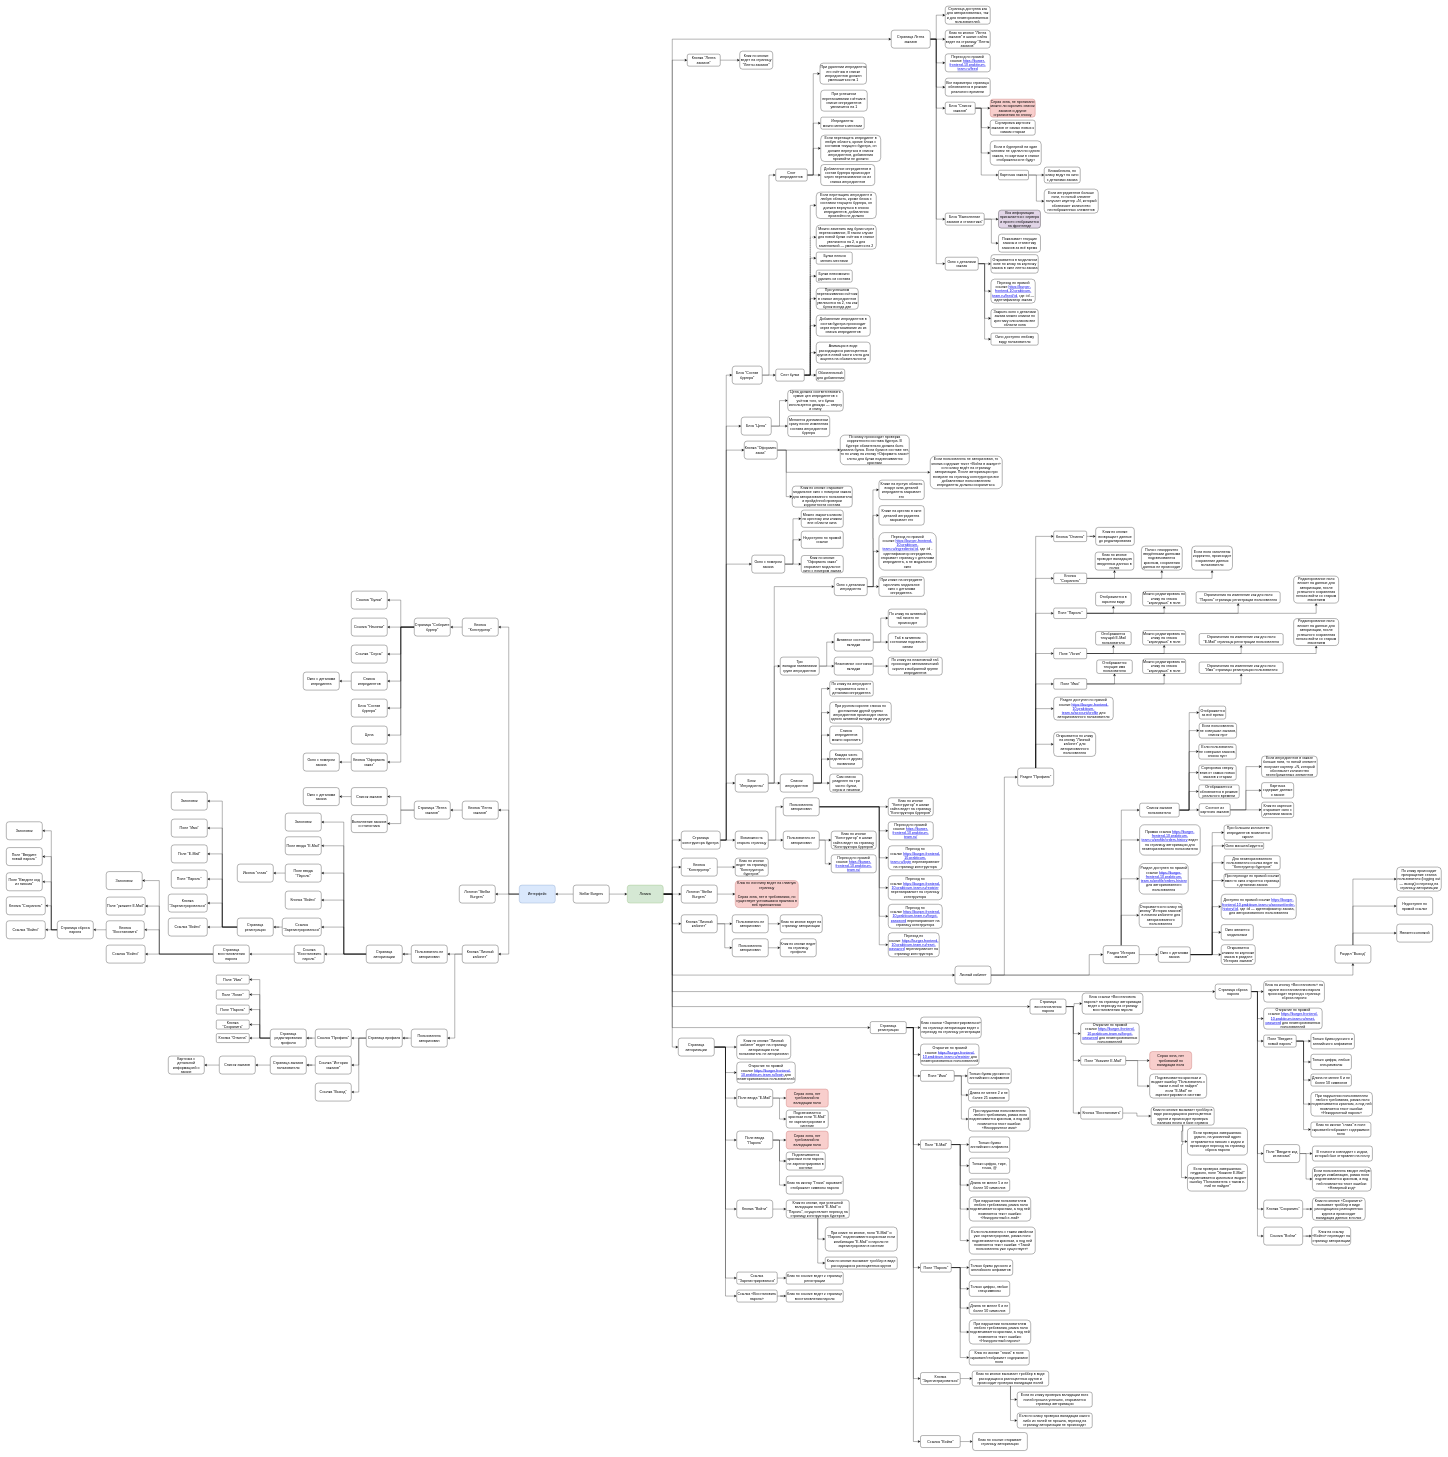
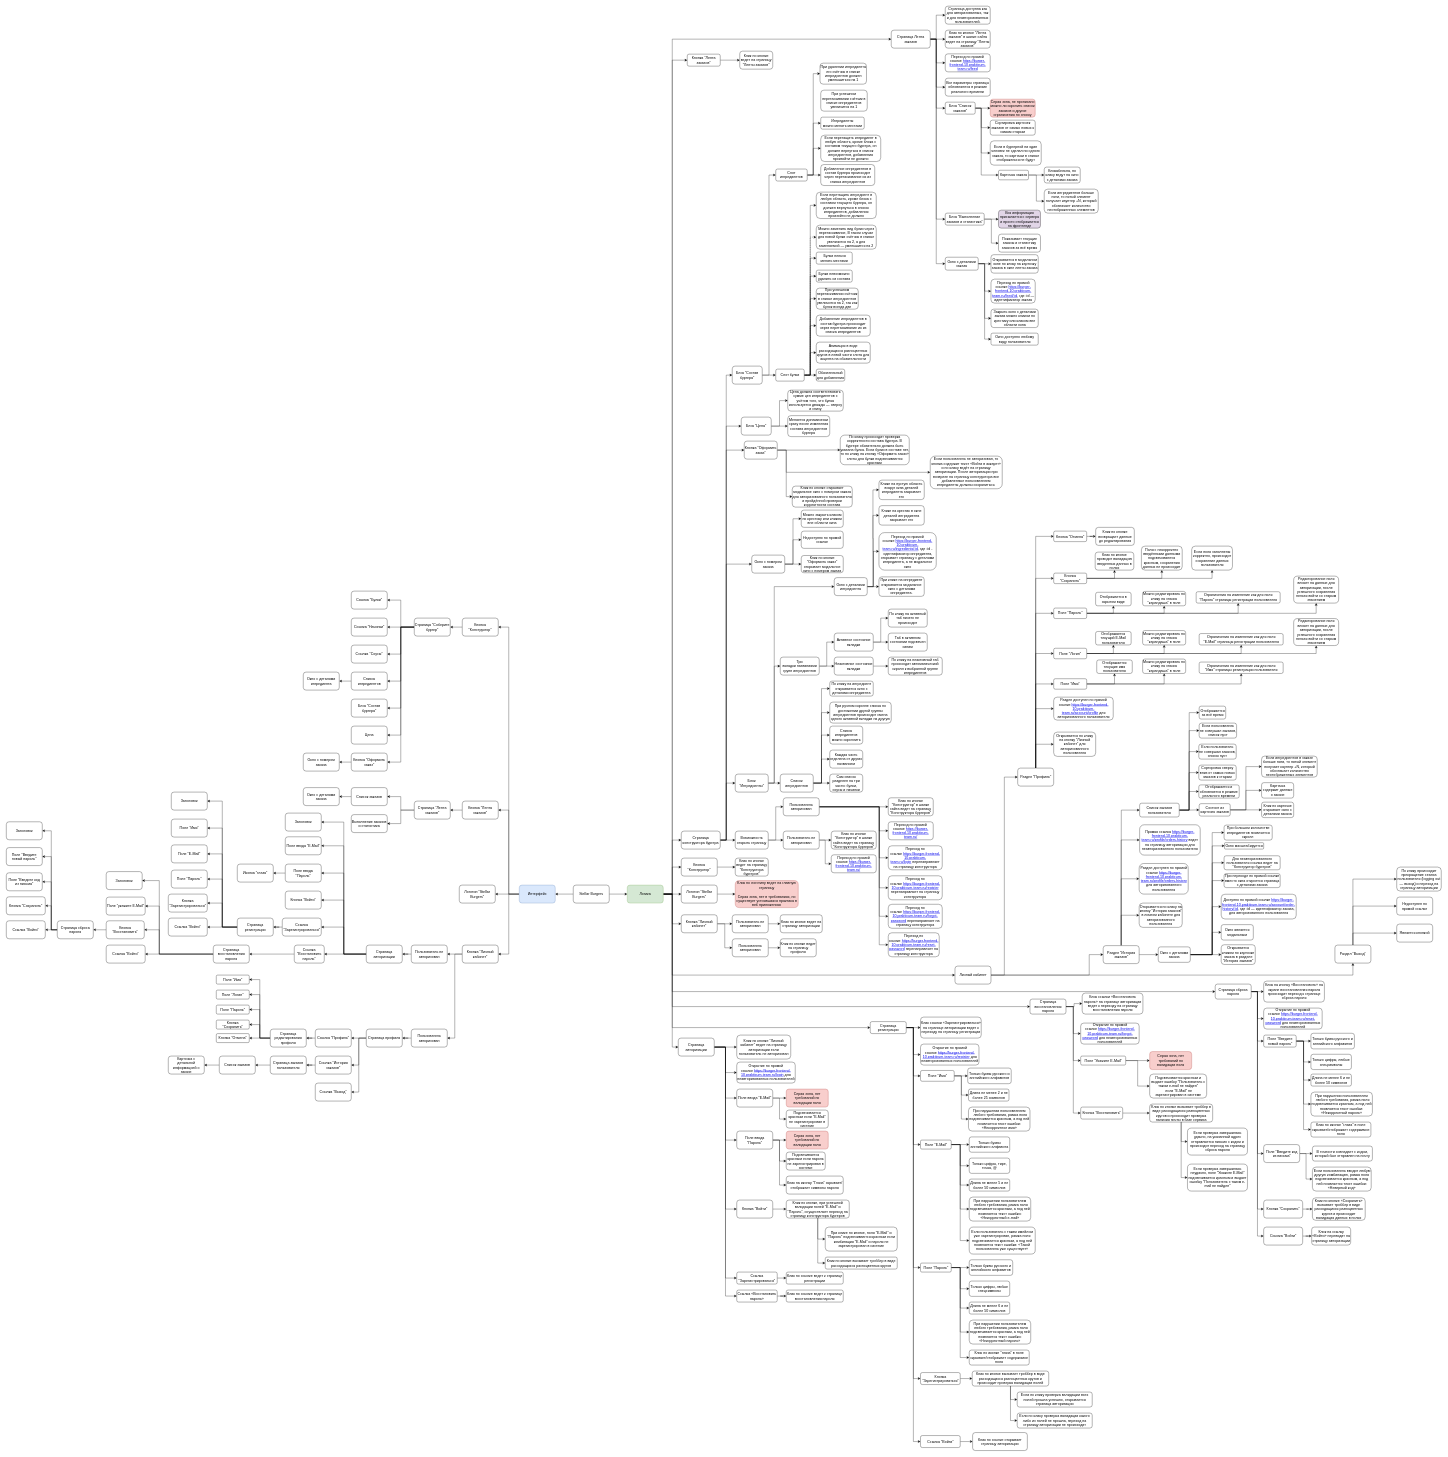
node "При клике на ингредиент скроллить модальное окно с деталями ингредиента.": label "При клике на ингредиент скроллить модальное окно с деталями ингредиента." -> "При клике на ингредиент открывается модальное окно с деталями ингредиента."
node "Клик по кнопке вызывает троббер в виде расходящихся разноцветных кругов и происходит проверка наличия почты в базе сервиса": moved (1183, 1116) -> (1181, 1113)
